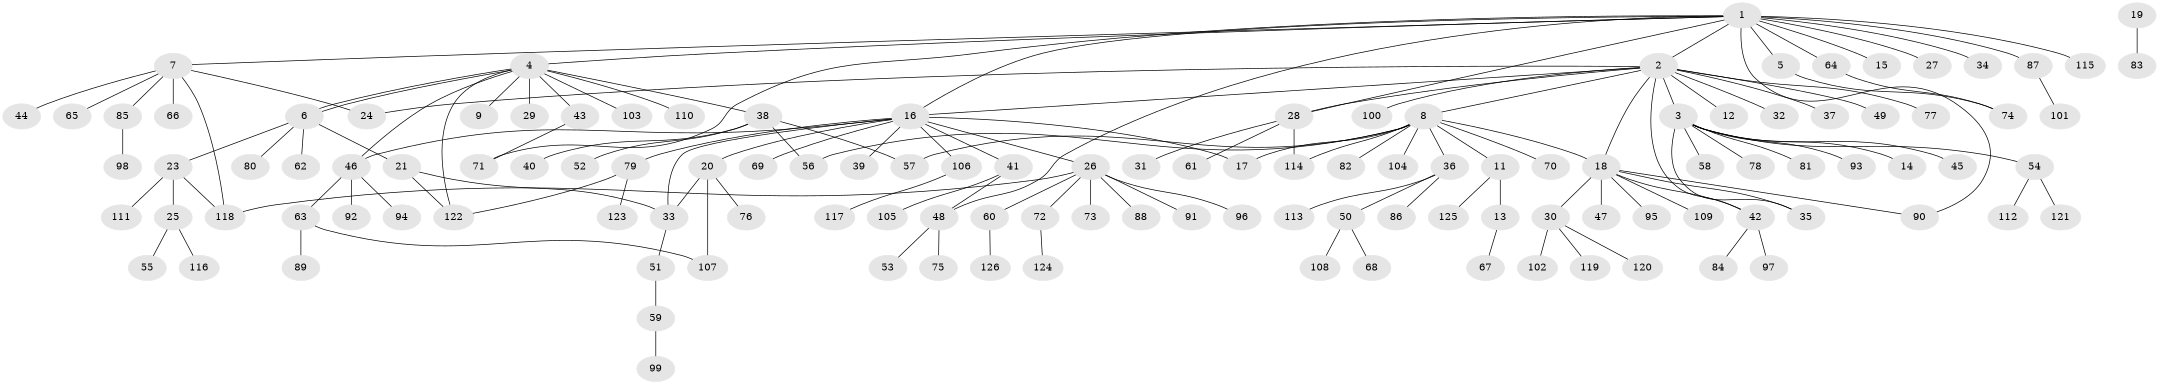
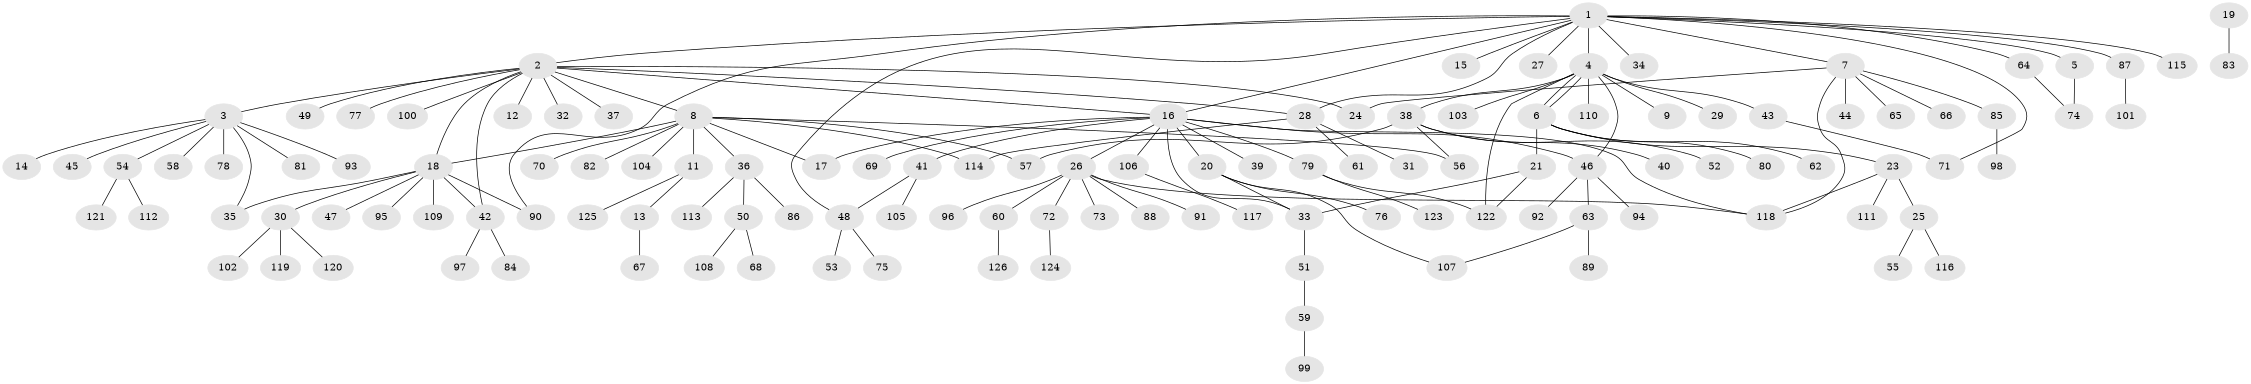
edge "16" -- "118": added
